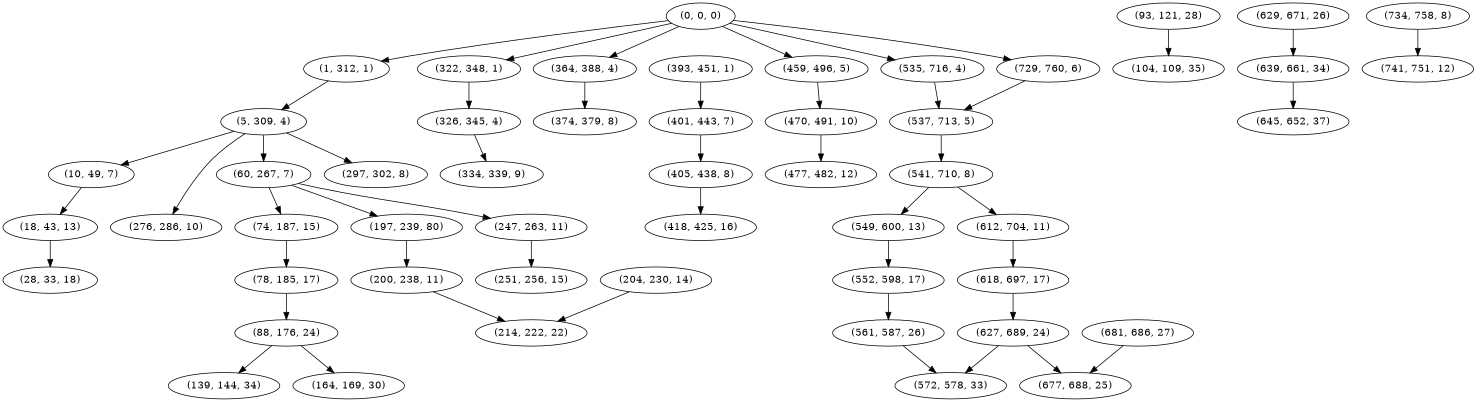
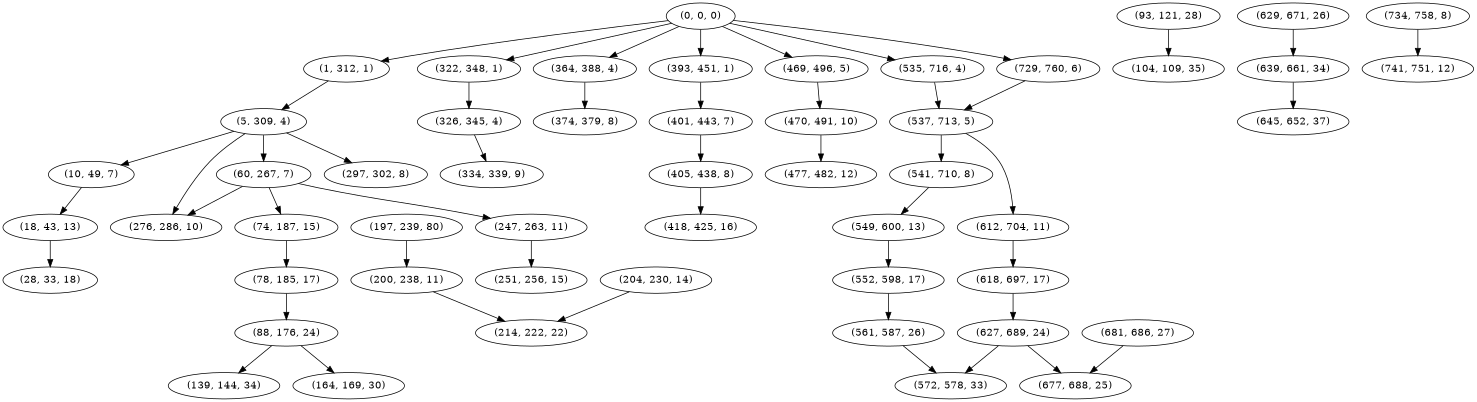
edge "(0, 0, 0)" -> "(393, 451, 1)": added
node "(459, 496, 5)": label "(459, 496, 5)" -> "(469, 496, 5)"
edge "(60, 267, 7)" -> "(197, 239, 80)": now "(60, 267, 7)" -> "(276, 286, 10)"
edge "(541, 710, 8)" -> "(612, 704, 11)": now "(537, 713, 5)" -> "(612, 704, 11)"
